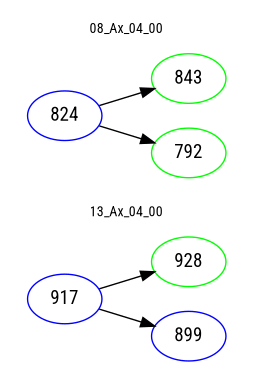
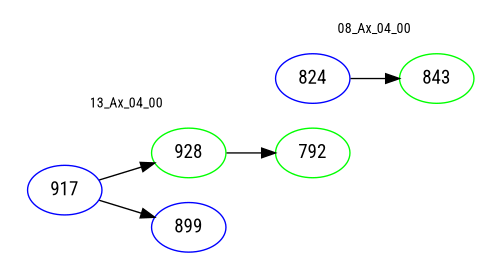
edge "824" -> "792": now "928" -> "792"
